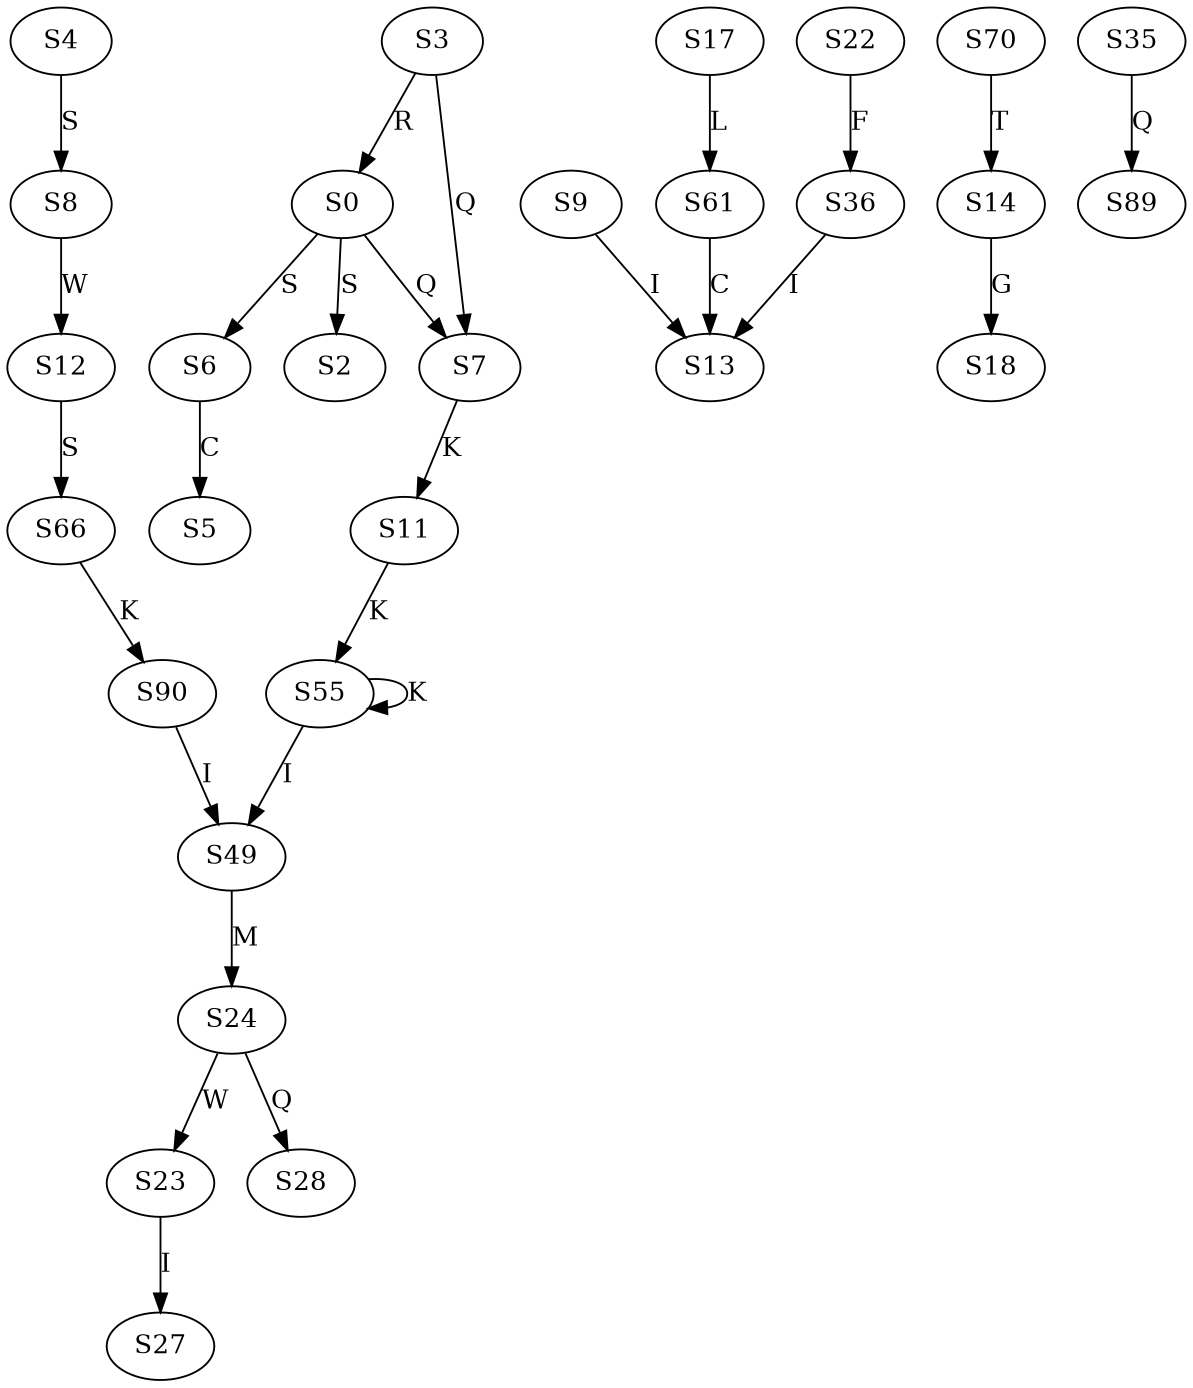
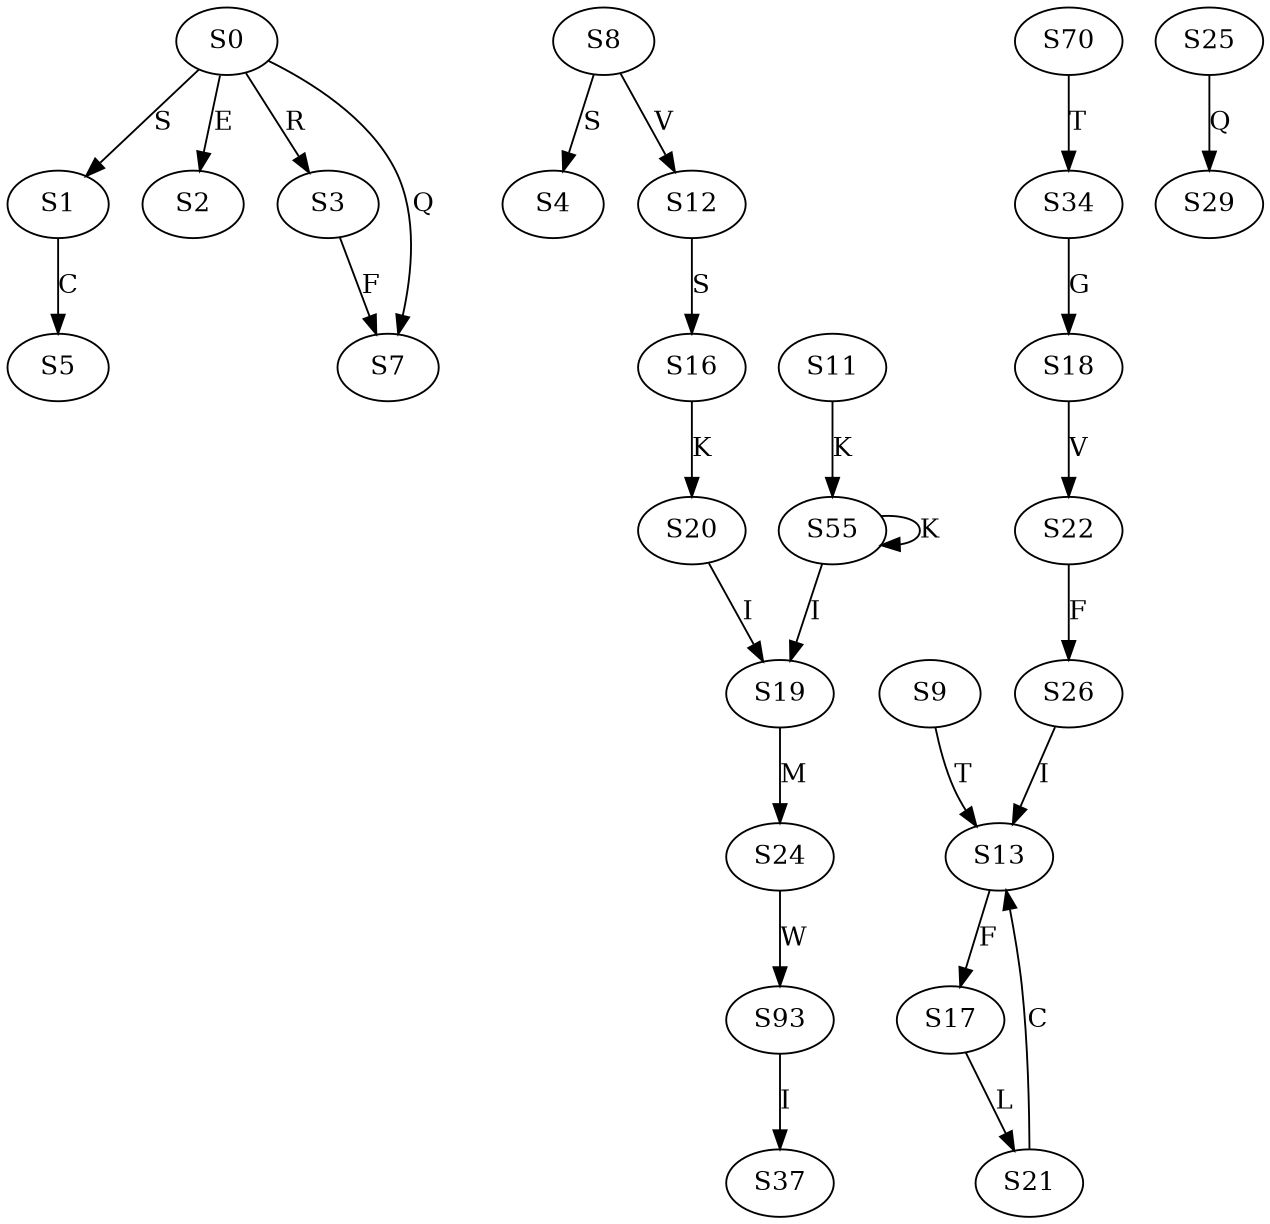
node "S35": label "S35" -> "S25"
edge "S4" -> "S8": reversed
edge "S3" -> "S0": reversed
edge "S3" -> "S7": label "Q" -> "F"
node "S61": label "S61" -> "S21"
node "S36": label "S36" -> "S26"
node "S14": label "S14" -> "S34"
node "S89": label "S89" -> "S29"
edge "S8" -> "S12": label "W" -> "V"
edge "S0" -> "S2": label "S" -> "E"
edge "S9" -> "S13": label "I" -> "T"
node "S6": label "S6" -> "S1"
edge "S7" -> "S11": removed, label "K"
edge "S18" -> "S22": added, label "V"
node "S66": label "S66" -> "S16"
node "S90": label "S90" -> "S20"
node "S49": label "S49" -> "S19"
edge "S13" -> "S17": added, label "F"
node "S23": label "S23" -> "S93"
node "S28": removed
node "S27": label "S27" -> "S37"
